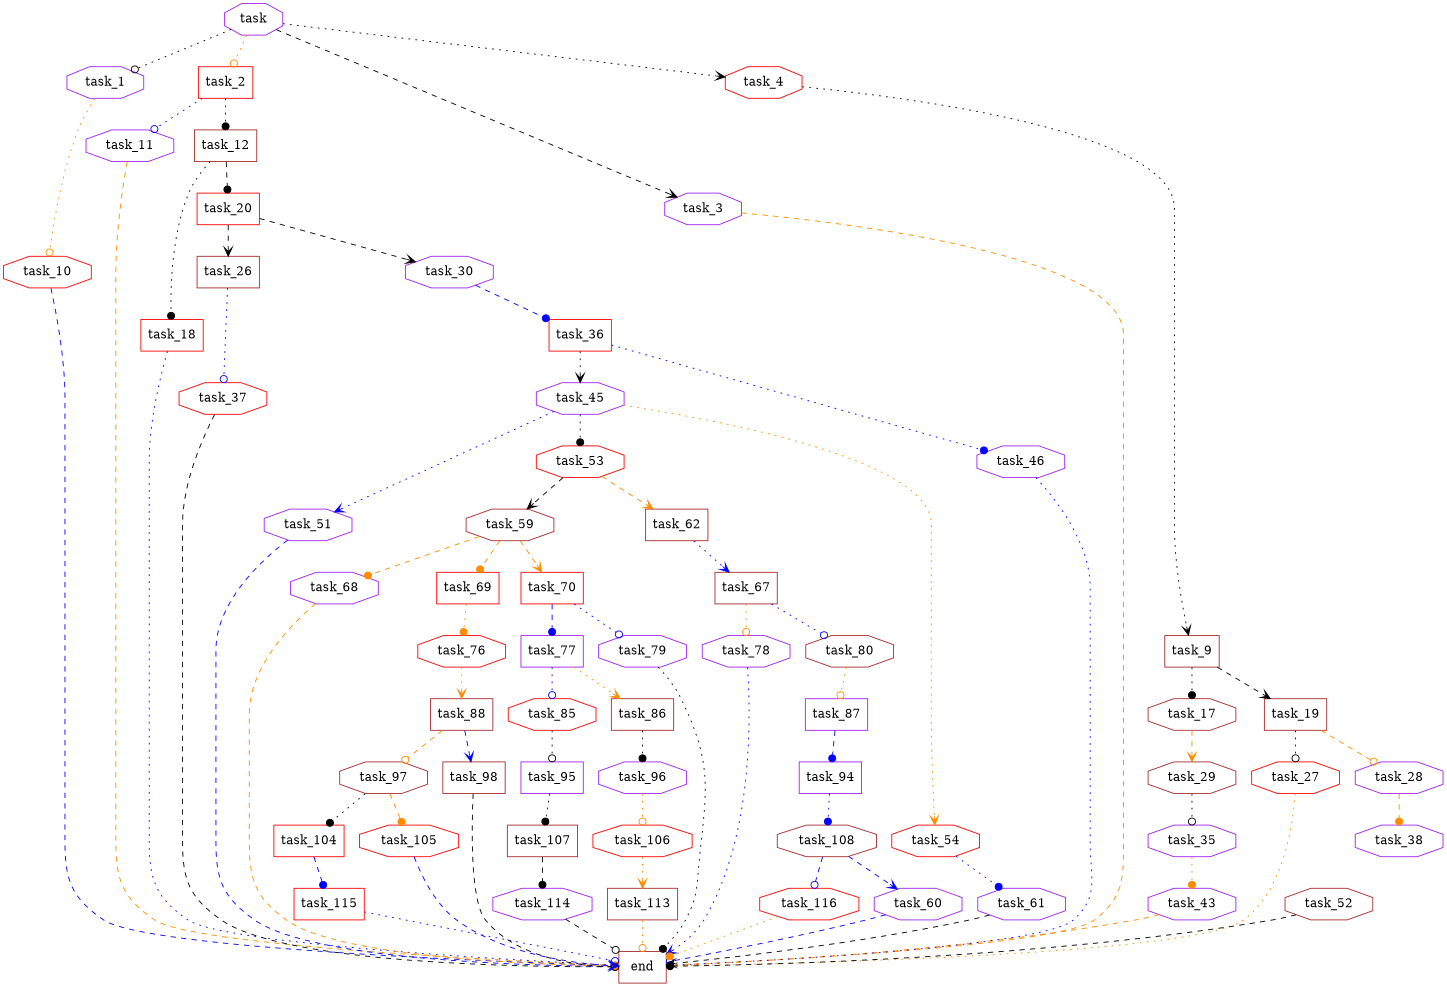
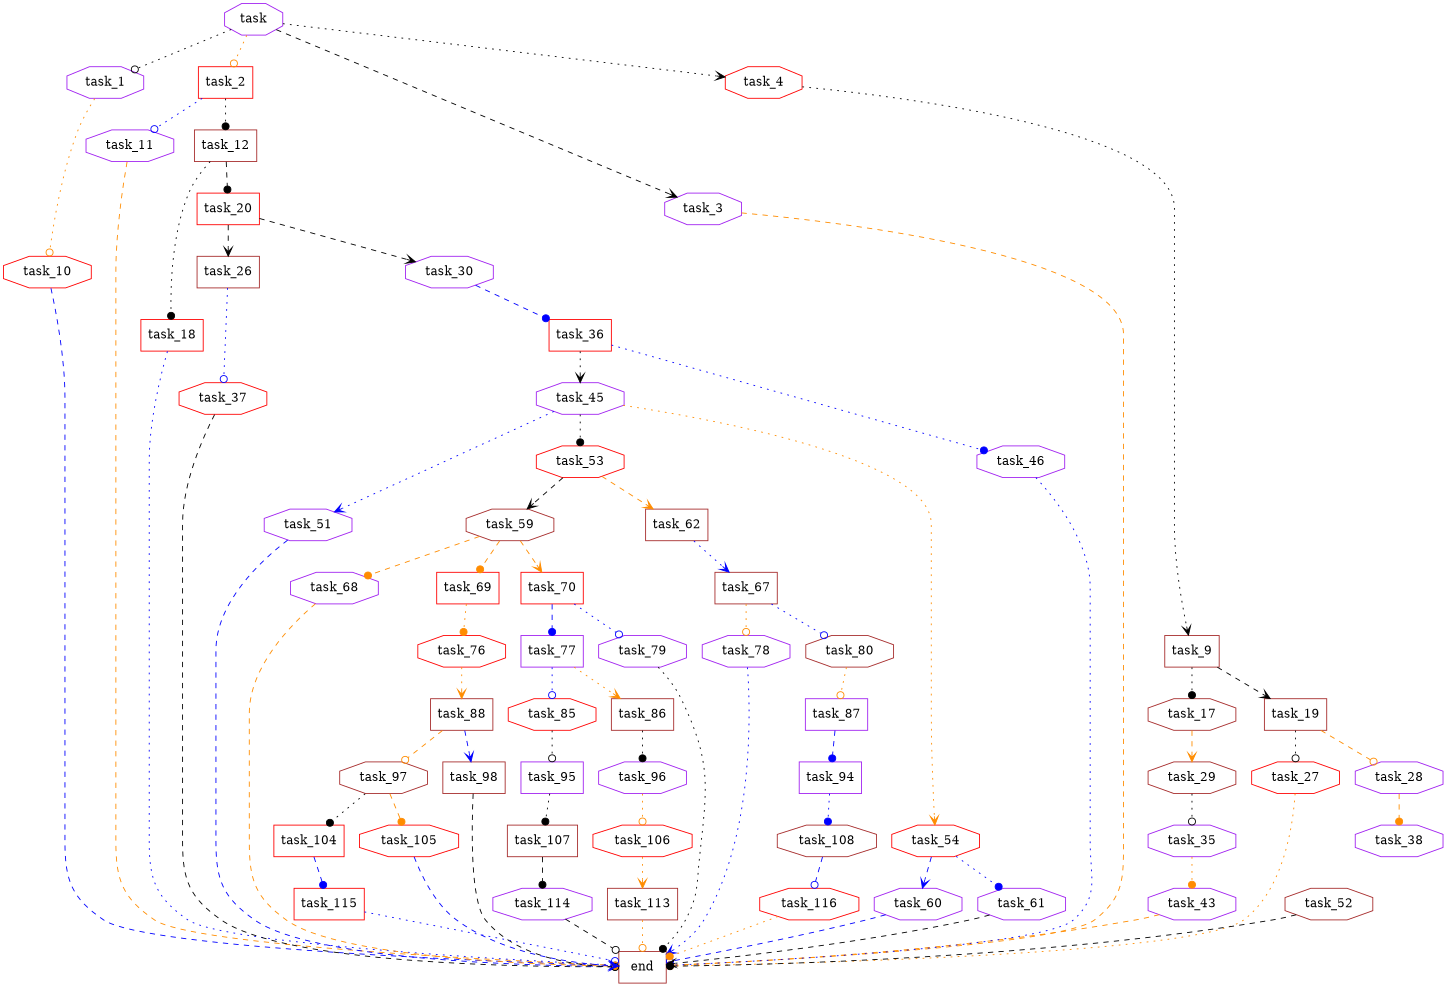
edge "task_108" -> "task_60": now "task_54" -> "task_60"
